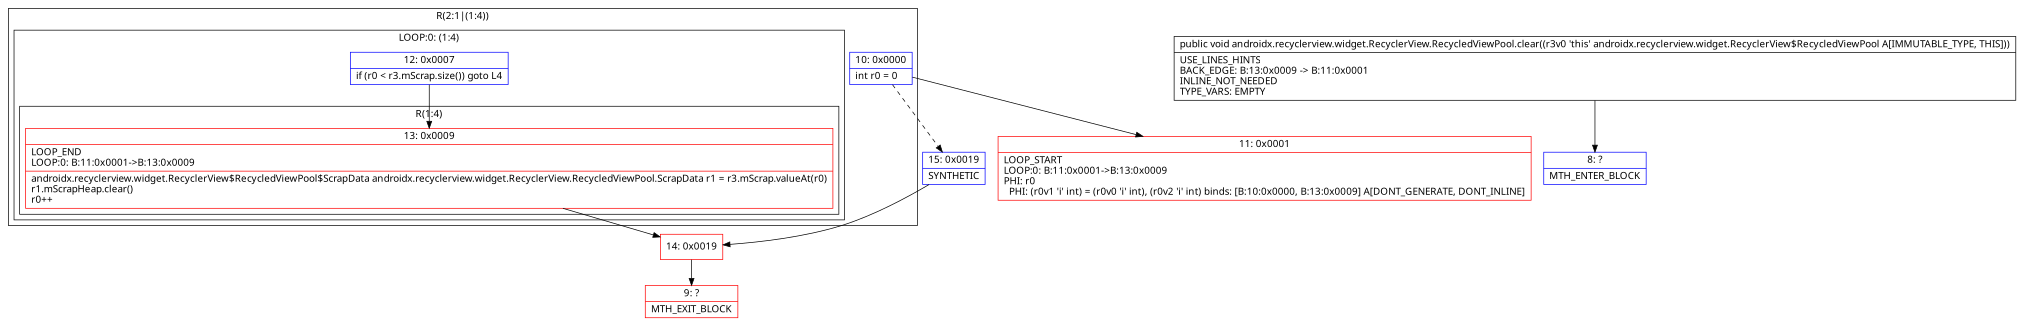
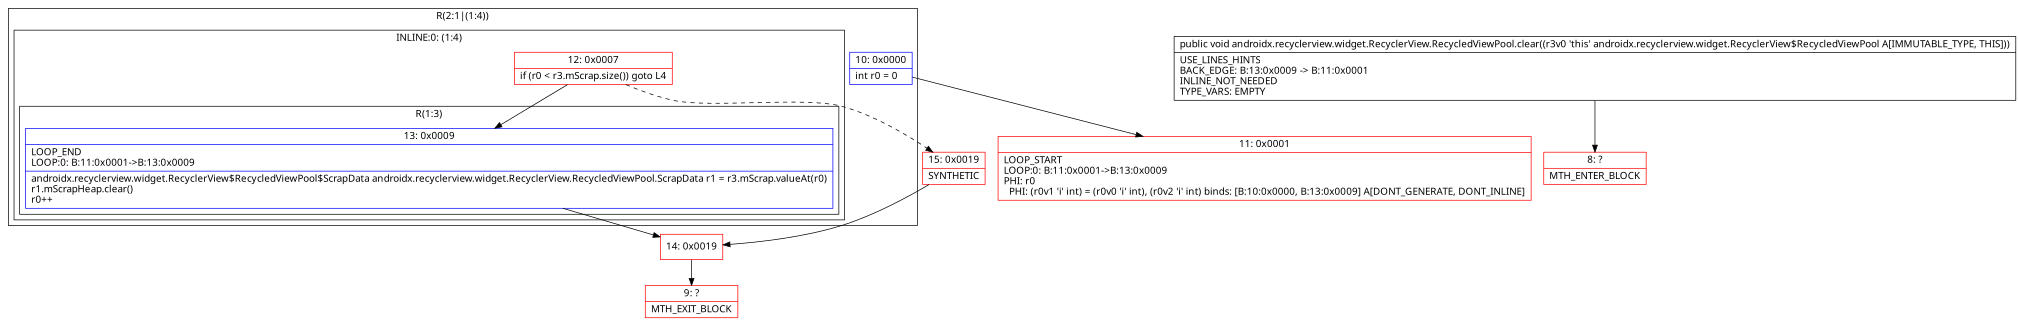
cluster "LOOP:0: (1:4)": label "LOOP:0: (1:4)" -> "INLINE:0: (1:4)"
node "12: 0x0007": color blue -> red
edge "10: 0x0000" -> "15: 0x0019": now "12: 0x0007" -> "15: 0x0019"
cluster "R(1:4)": label "R(1:4)" -> "R(1:3)"
node "13: 0x0009": color red -> blue
node "15: 0x0019": color blue -> red
node "8: ?": color blue -> red
